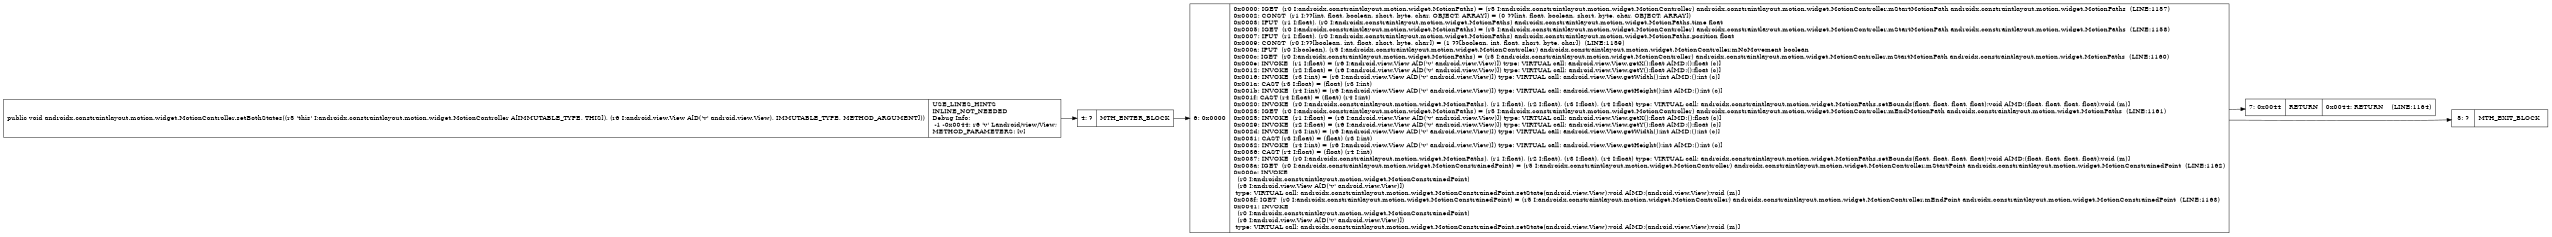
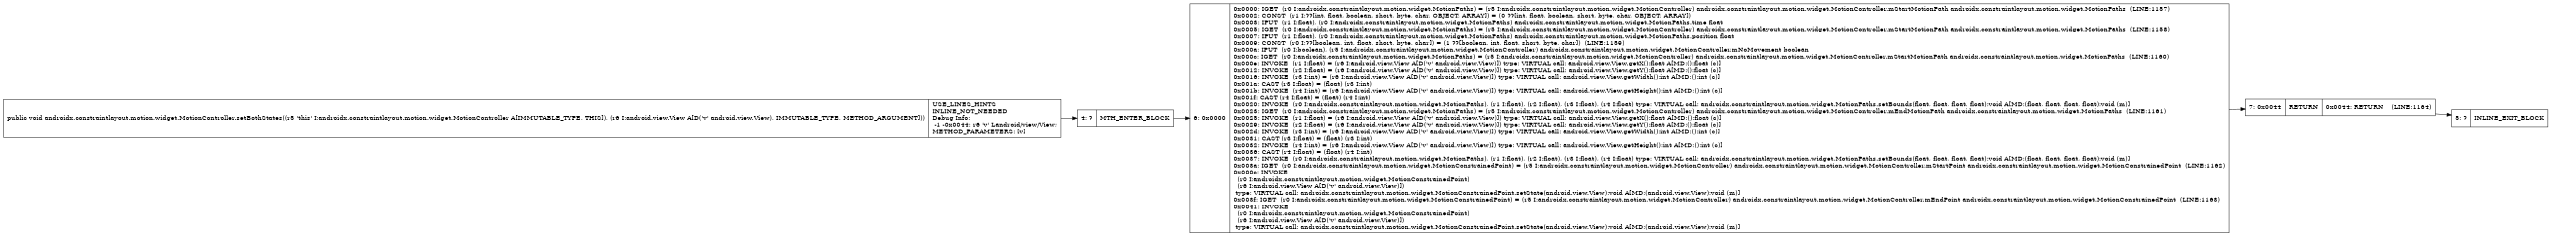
node "5: ?": text "MTH_EXIT_BLOCK" -> "INLINE_EXIT_BLOCK"
edge "6: 0x0000" -> "5: ?": now "7: 0x0044" -> "5: ?"
